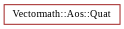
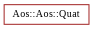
node "Vectormath::Aos::Quat": label "Vectormath::Aos::Quat" -> "Aos::Aos::Quat"
